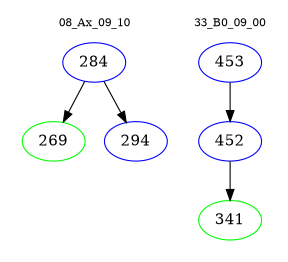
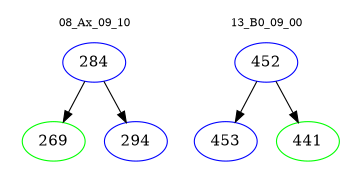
cluster "33_B0_09_00": label "33_B0_09_00" -> "13_B0_09_00"
edge "453" -> "452": reversed
node "341": label "341" -> "441"
